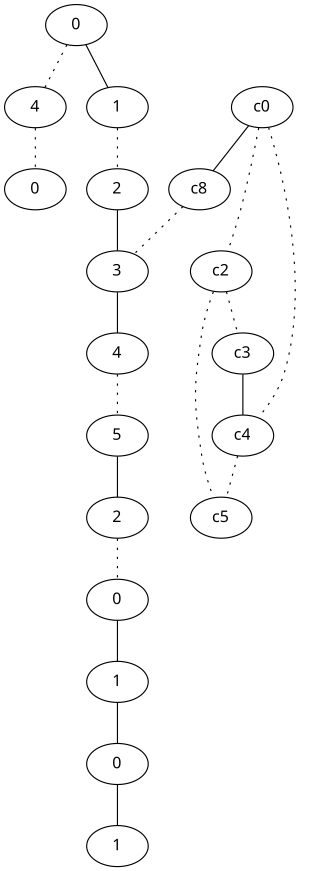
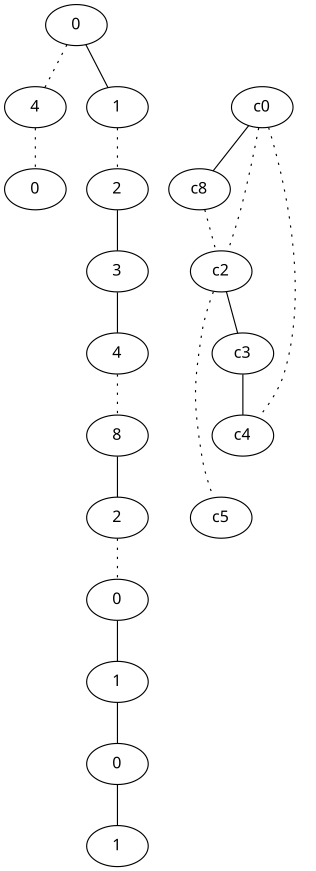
edge "c8" -- "3": now "c8" -- "c2"
edge "c2" -- "c3": style dotted -> solid
node "5": label "5" -> "8"
edge "c4" -- "c5": removed
